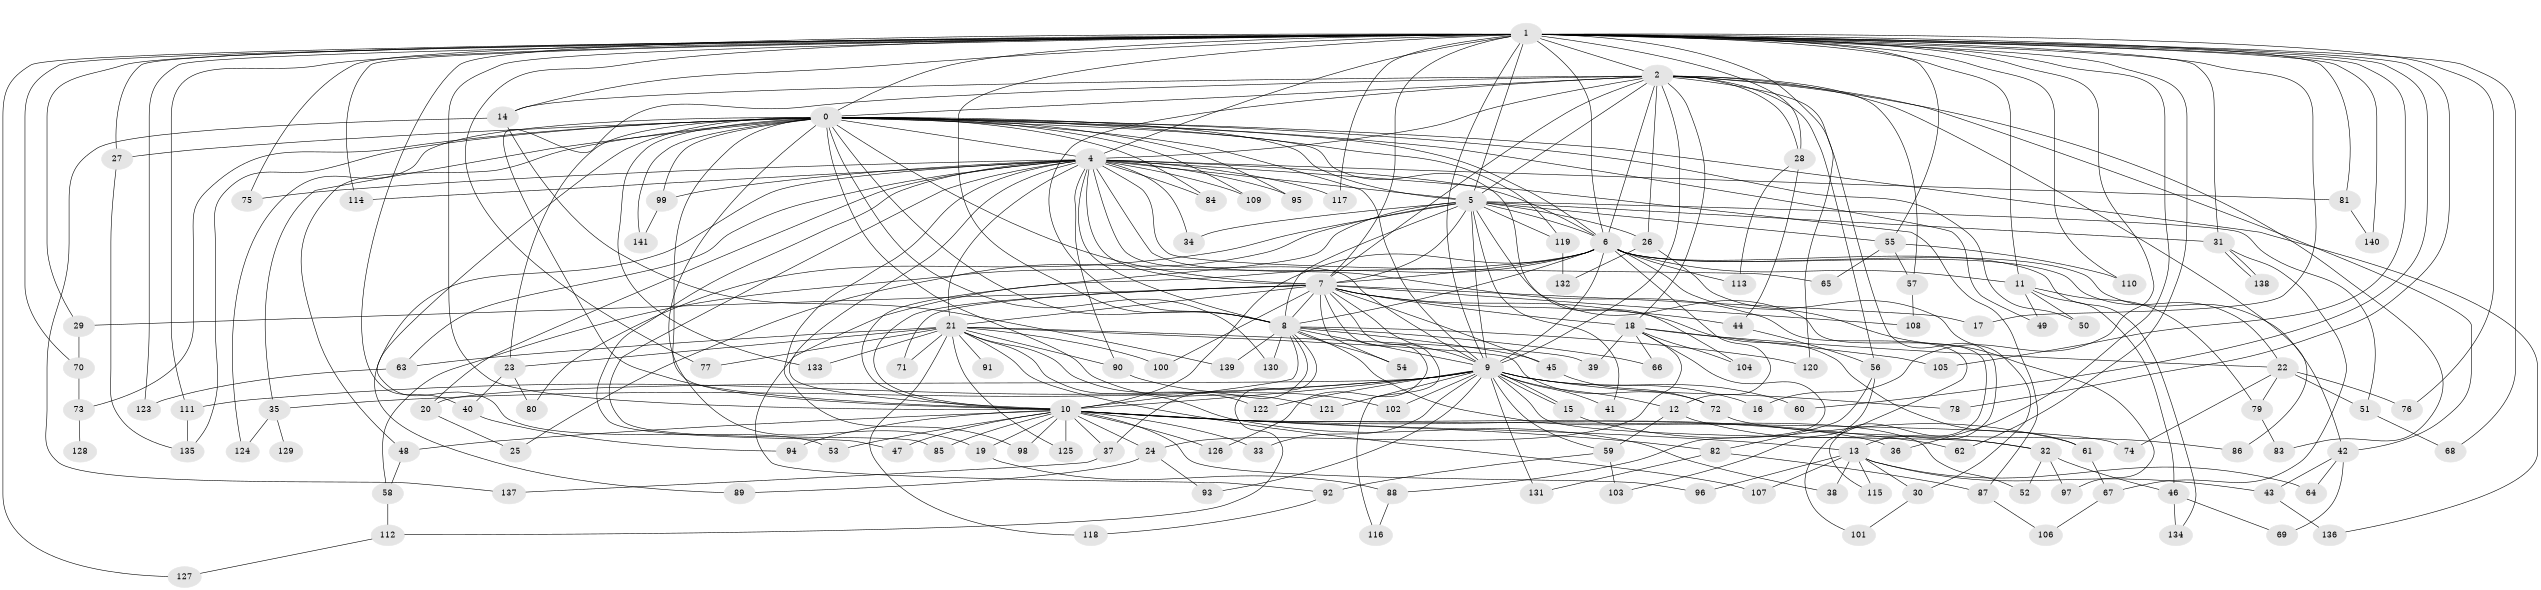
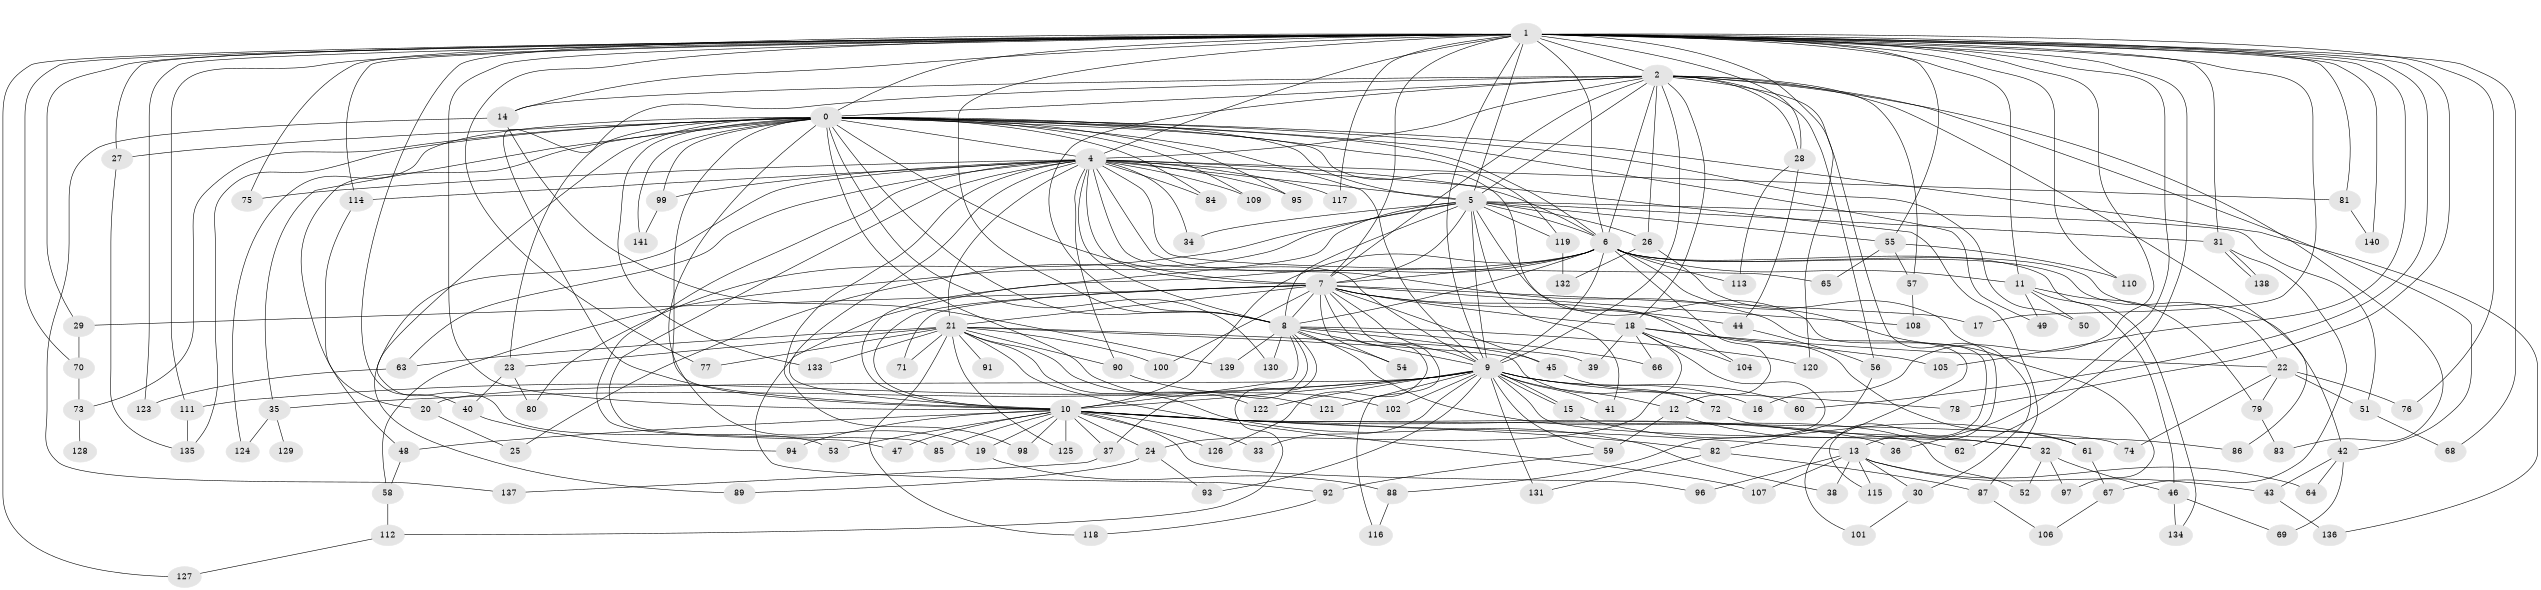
edge "4" -- "20": now "114" -- "20"
node "103": removed
